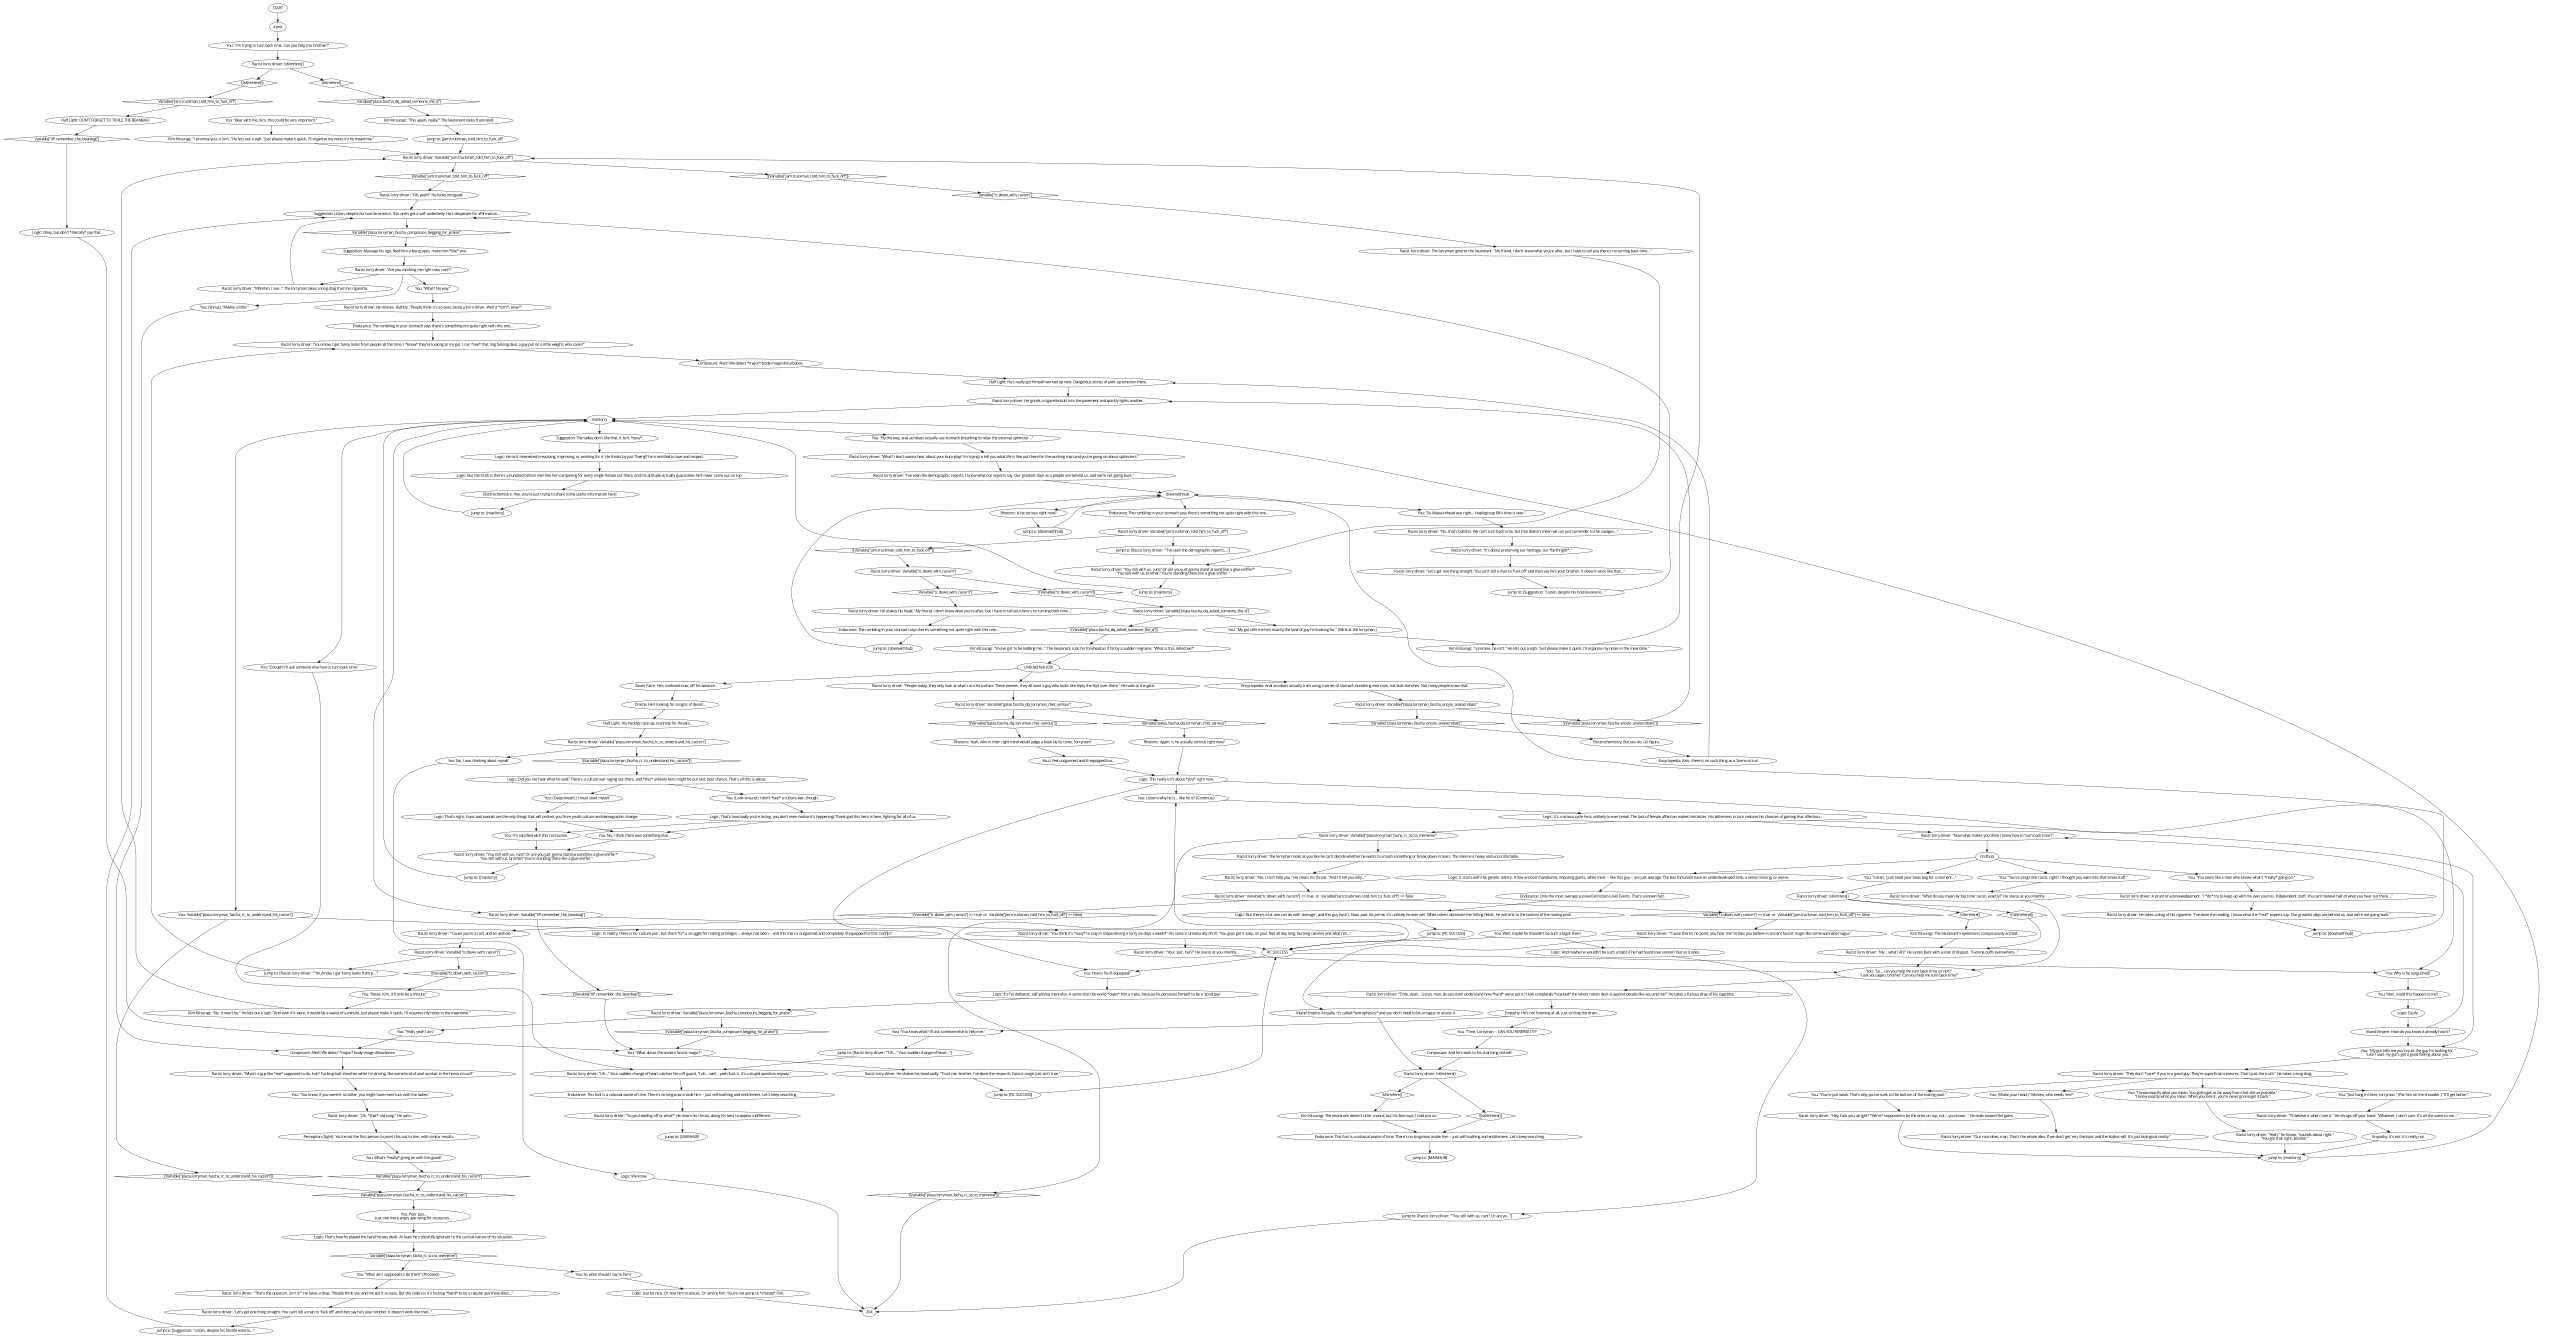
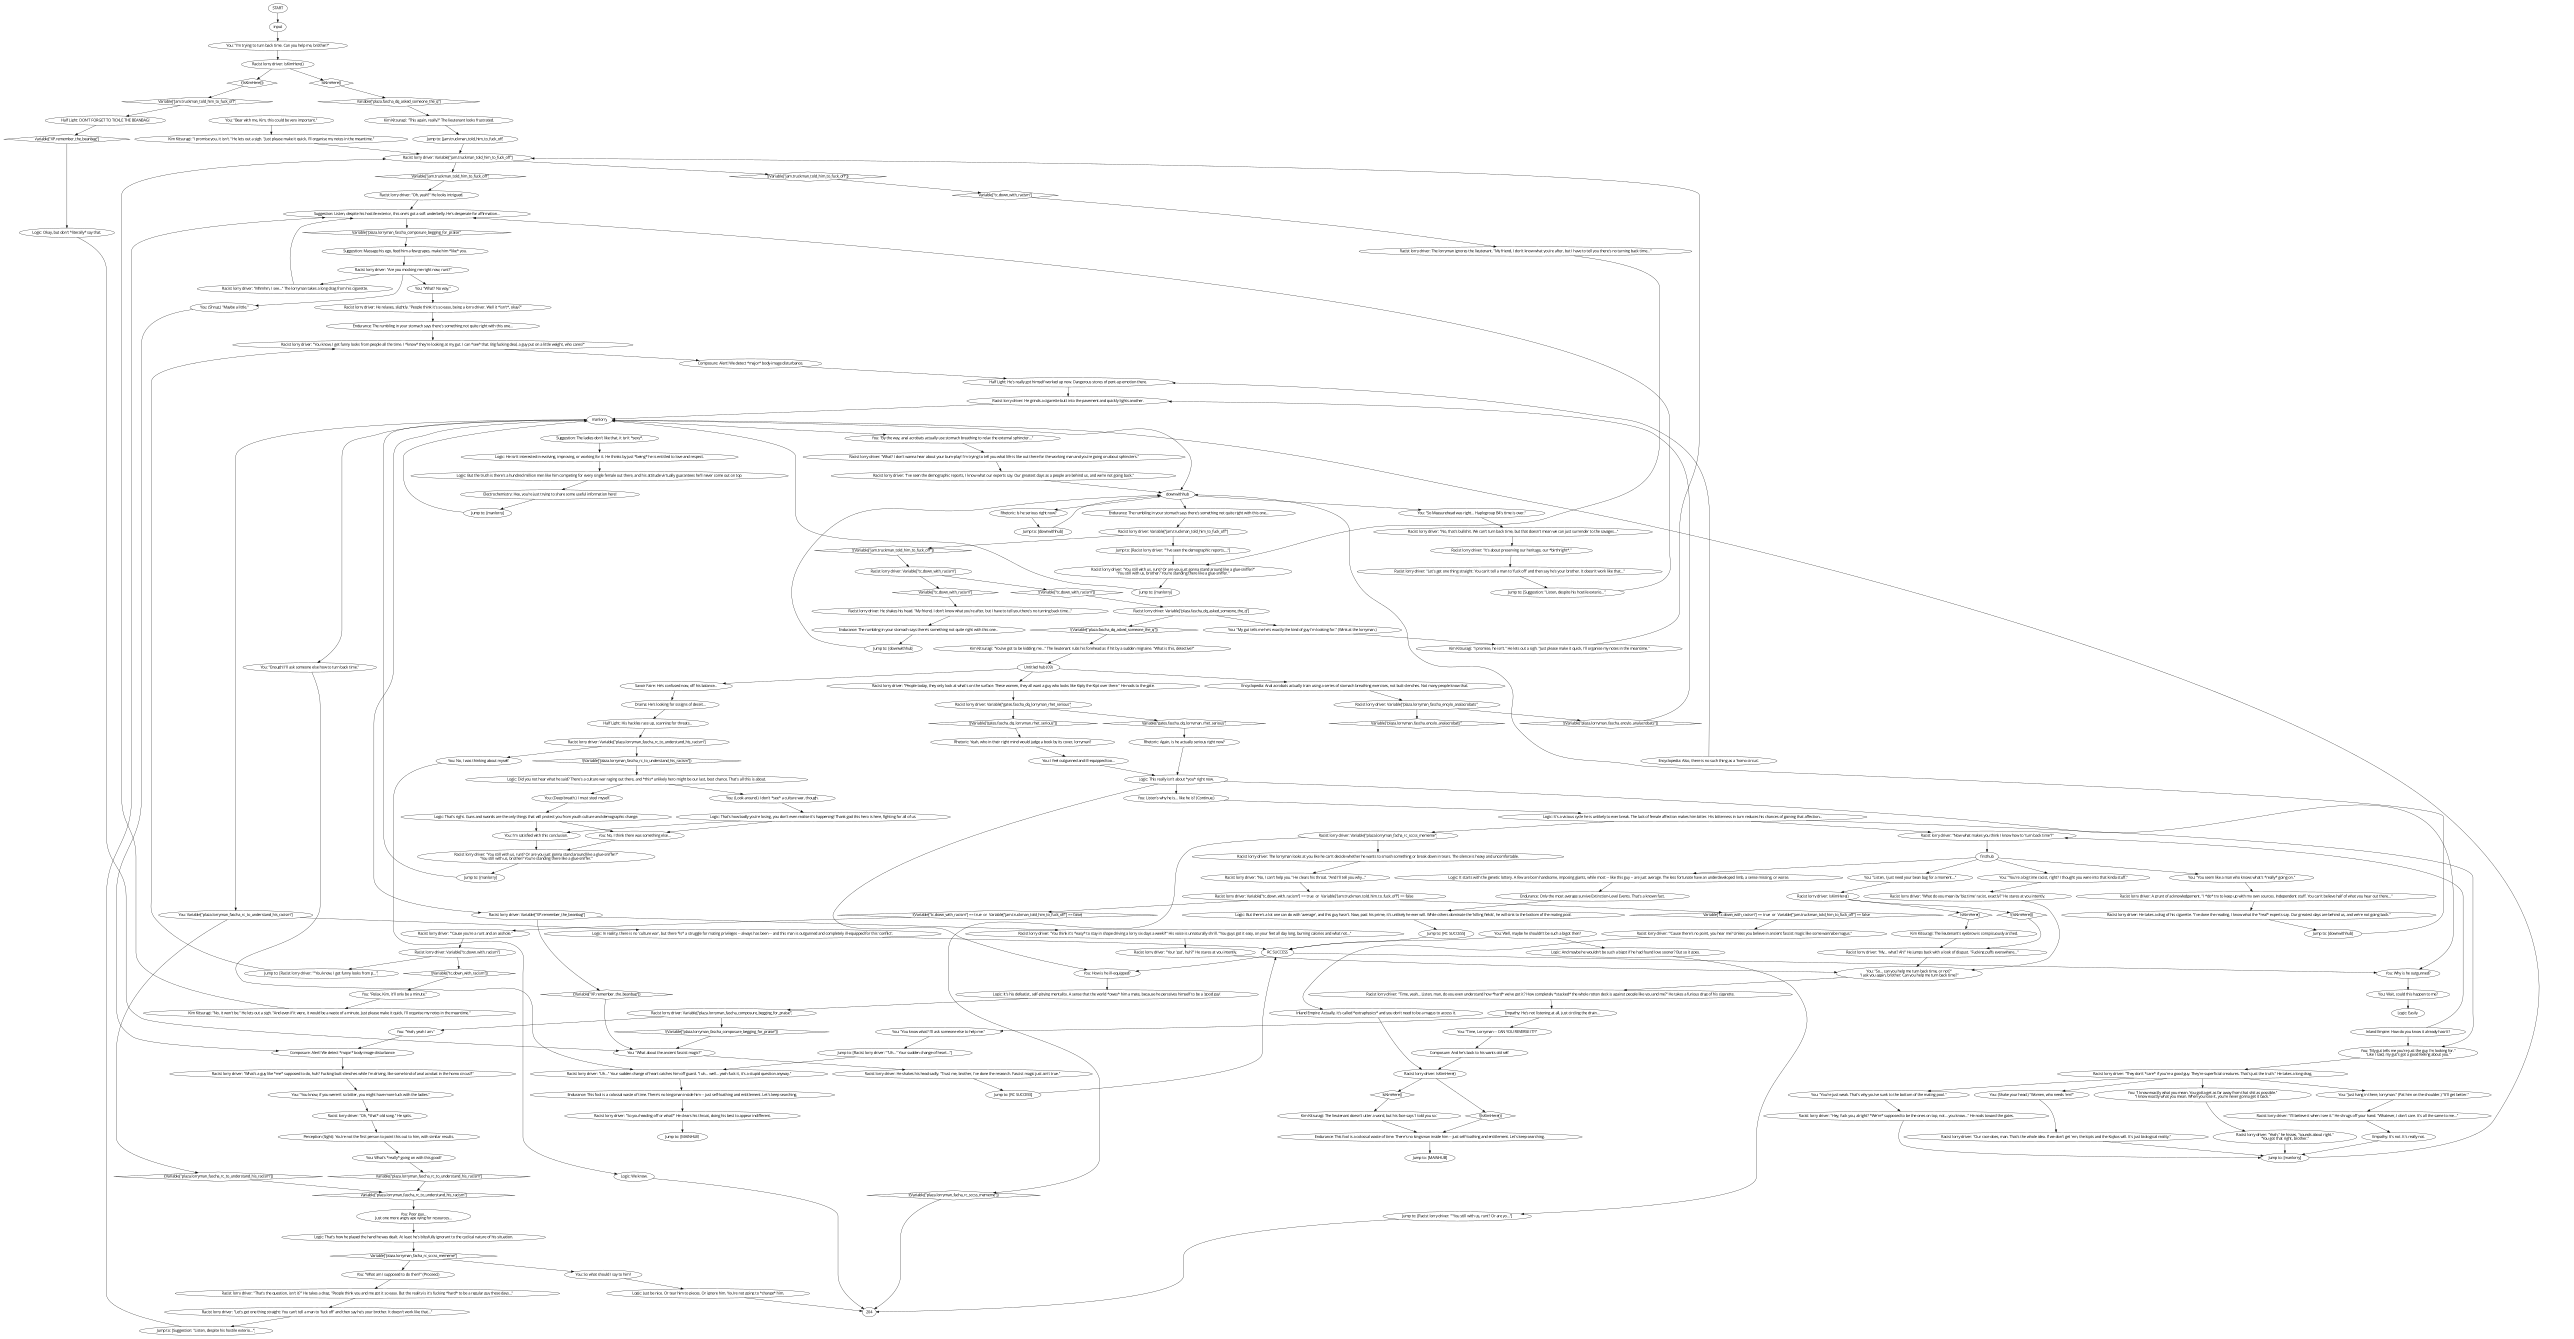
edge "manlorry" -> "Suggestion: The ladies don't like that, it isn't *sexy*.": now "manlorry" -> "downwithhub"
node "Electrochemistry: But you do. Go figure.": removed
edge "RC SUCCESS" -> "You: Listen's why he is... like he is? (Continue.)": removed
edge "Logic: Easily." -> "Inland Empire: How do you know it already hasn't?": removed
node "Composure: And he's back to his charming old self.": label "Composure: And he's back to his charming old self." -> "Composure: And he's back to his wants old self."
